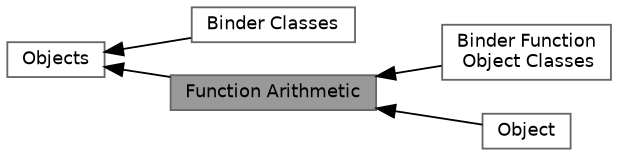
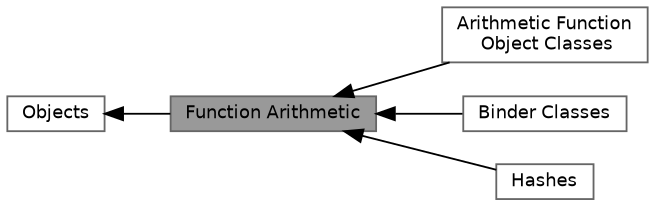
edge "Binder Classes" -> "Objects": now "Binder Classes" -> "Function Arithmetic"
node "Binder Function Object Classes": label "Binder Function Object Classes" -> "Arithmetic Function Object Classes"
node "Object": label "Object" -> "Hashes"
